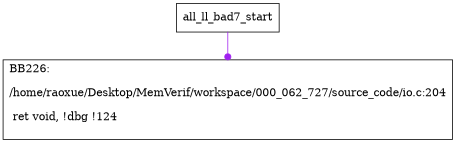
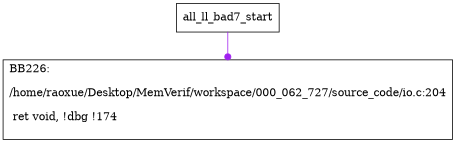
node "BB226:": text "ret void, !dbg !124" -> "ret void, !dbg !174"
